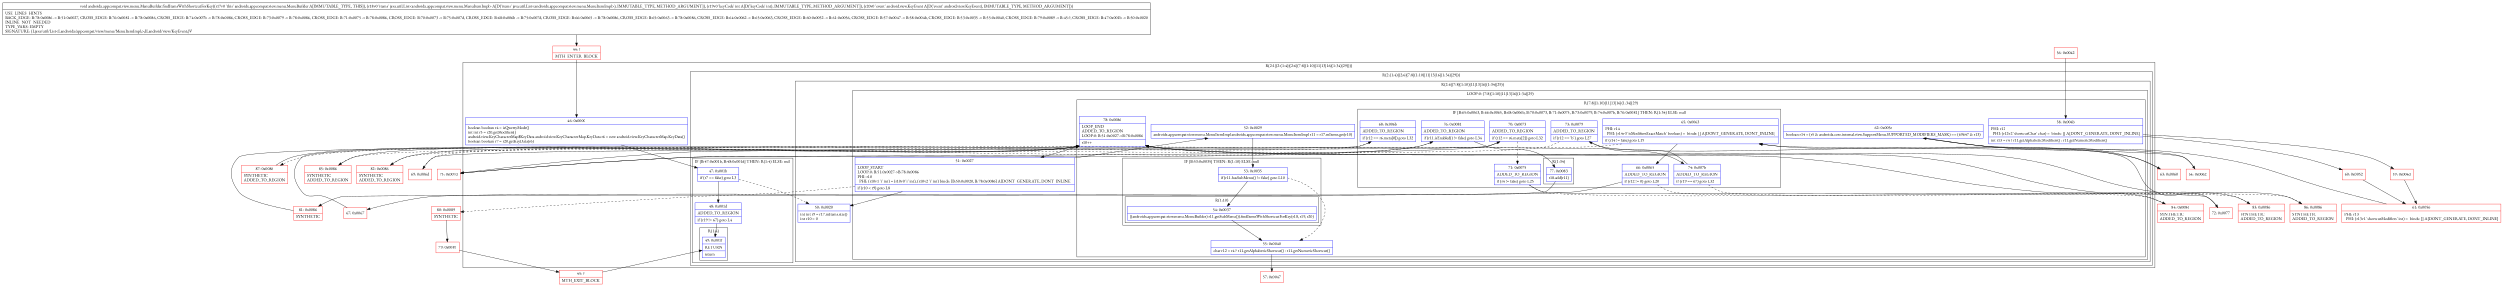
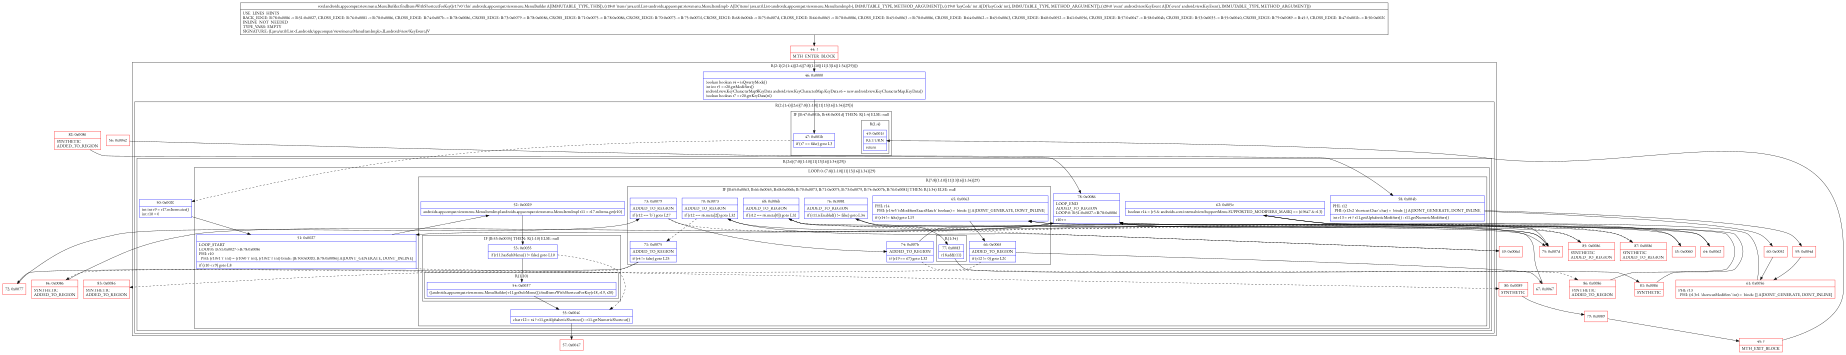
edge "65: 0x0063" -> "82: 0x0086": removed
edge "83: 0x0086" -> "78: 0x0086": removed
edge "51: 0x0027" -> "50: 0x0020": reversed
node "48: 0x001d": removed
edge "68: 0x006b" -> "75: 0x007d": added
